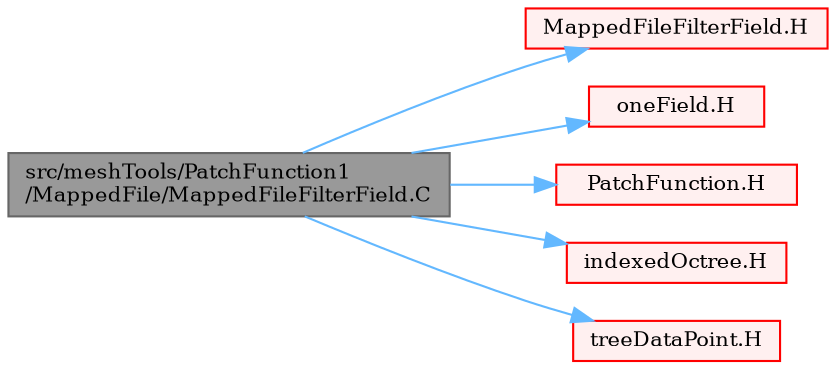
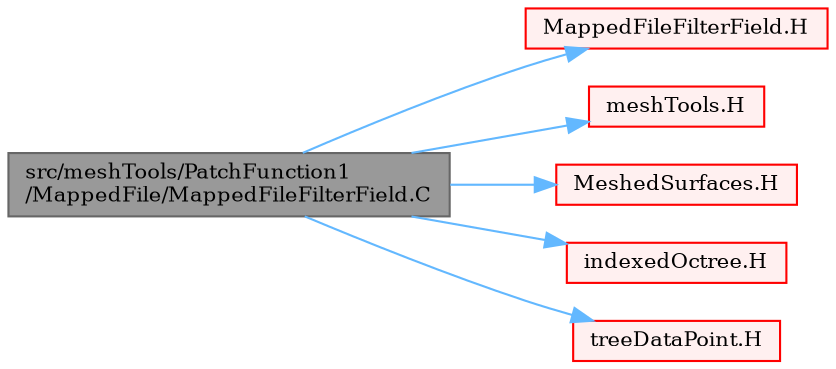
node "oneField.H": label "oneField.H" -> "meshTools.H"
node "PatchFunction.H": label "PatchFunction.H" -> "MeshedSurfaces.H"
